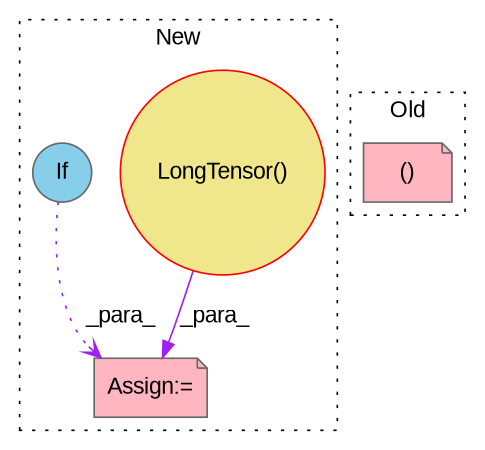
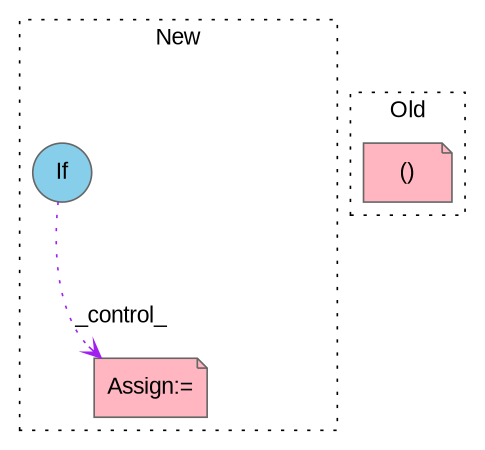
node "LongTensor()": removed
edge "If" -> "Assign:=": label "_para_" -> "_control_"
